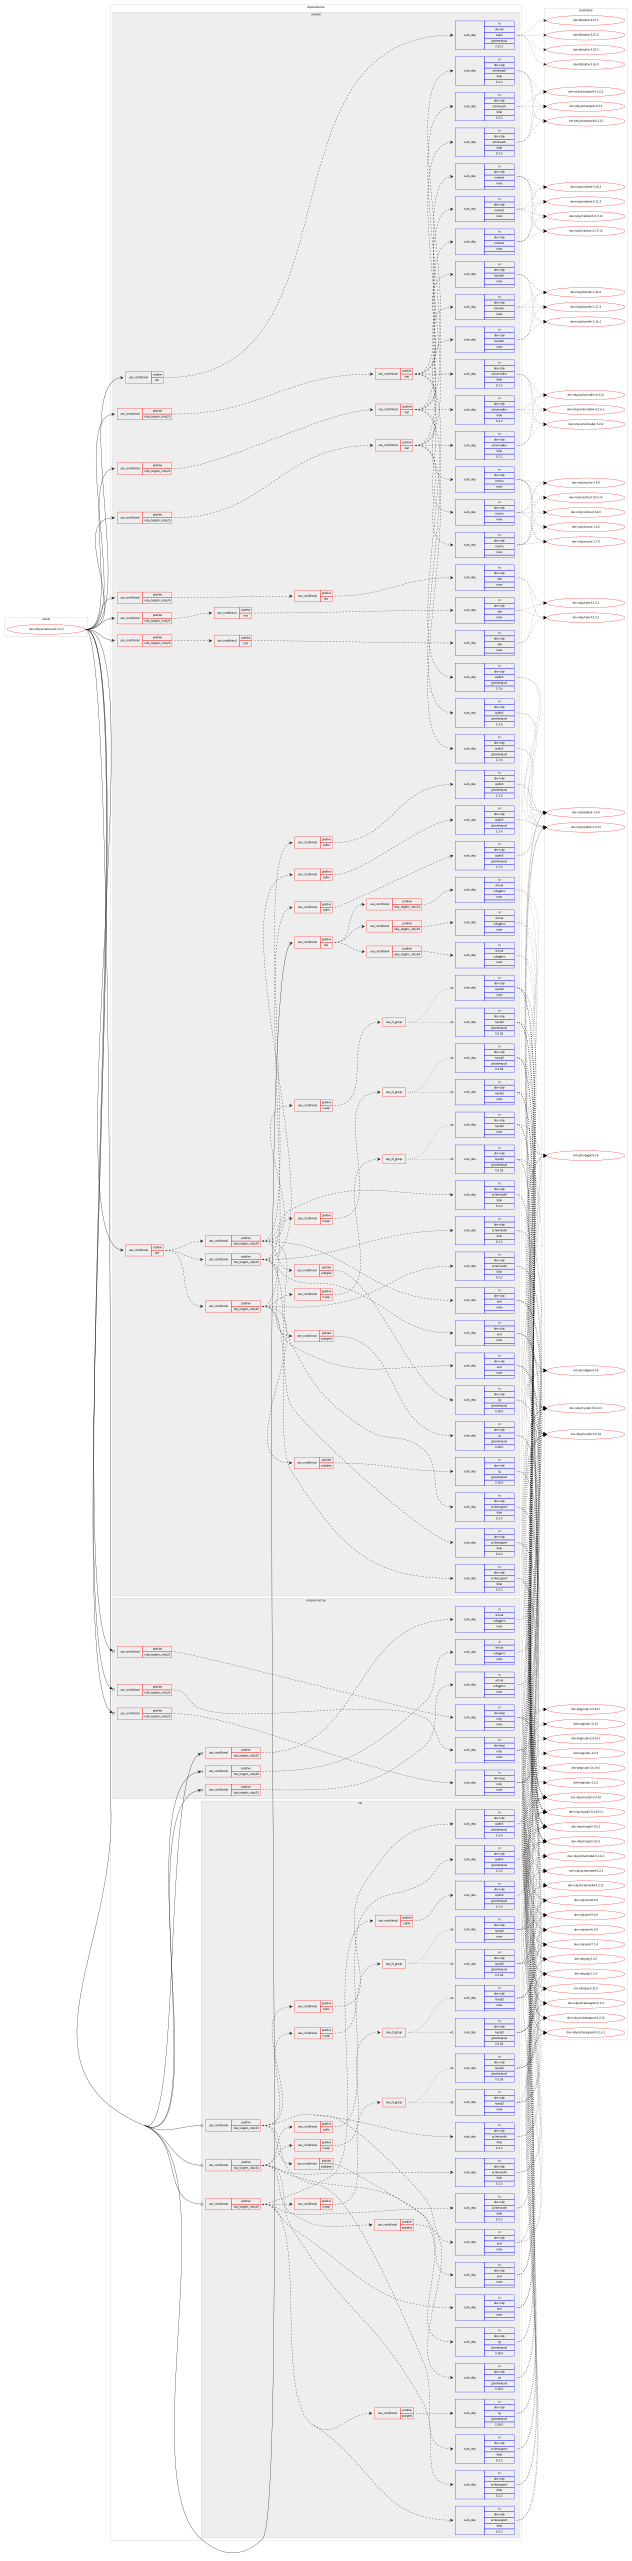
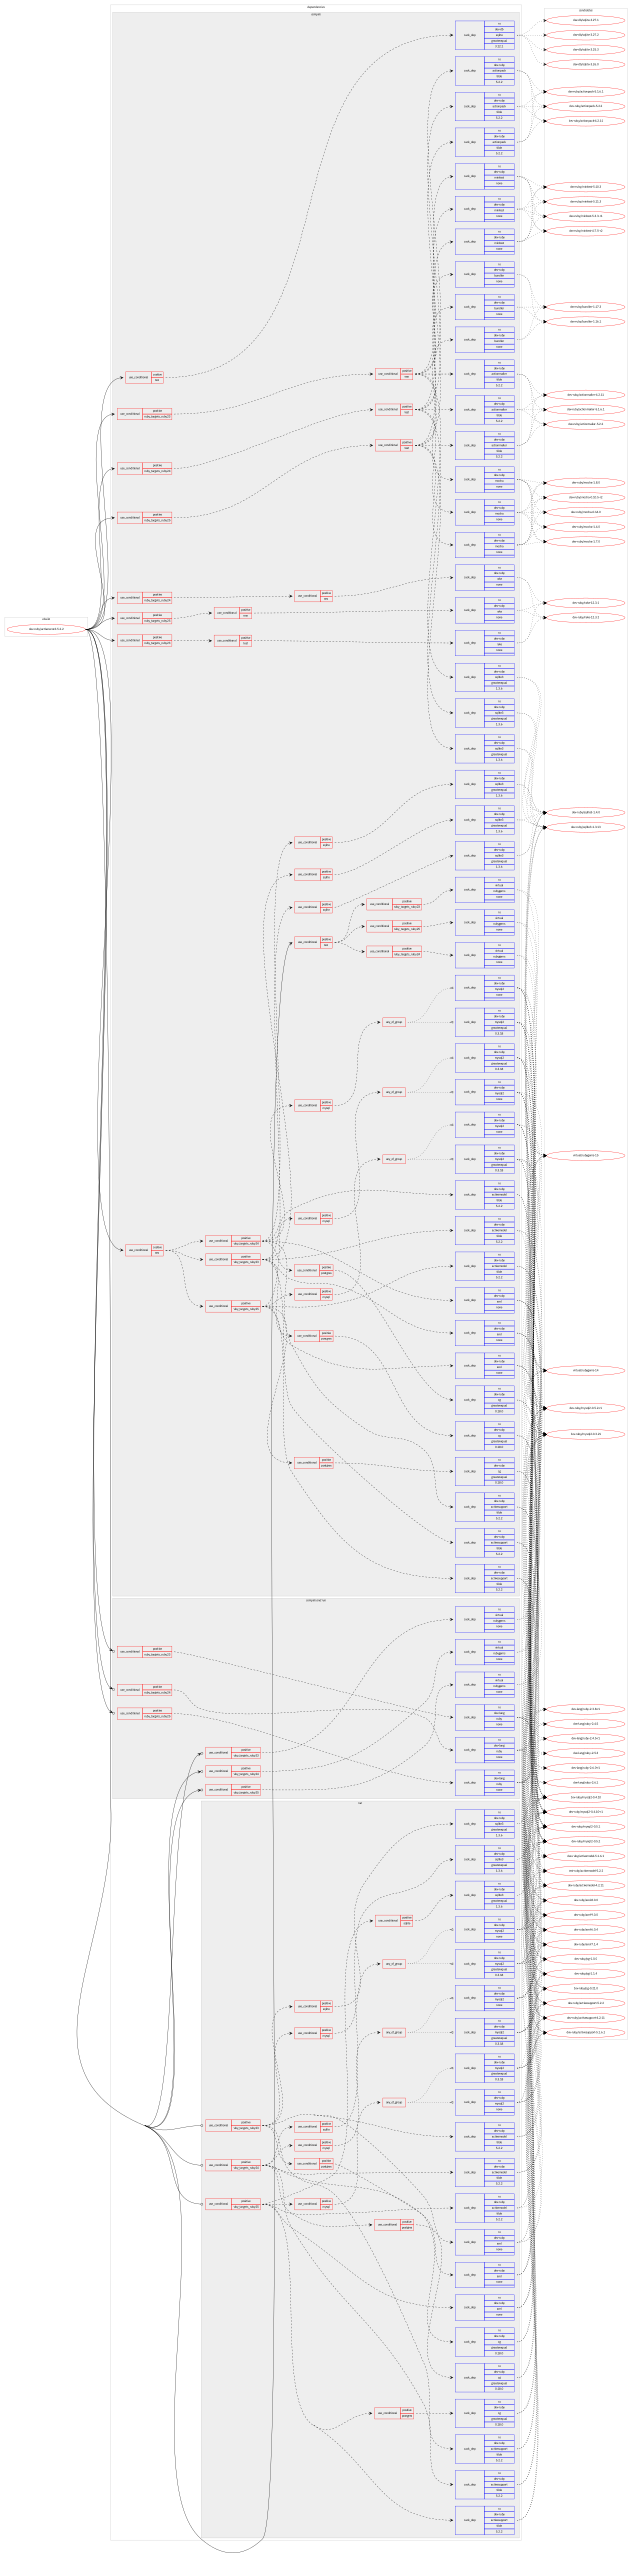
node "dev-ruby/bundler-1.16.6": removed
